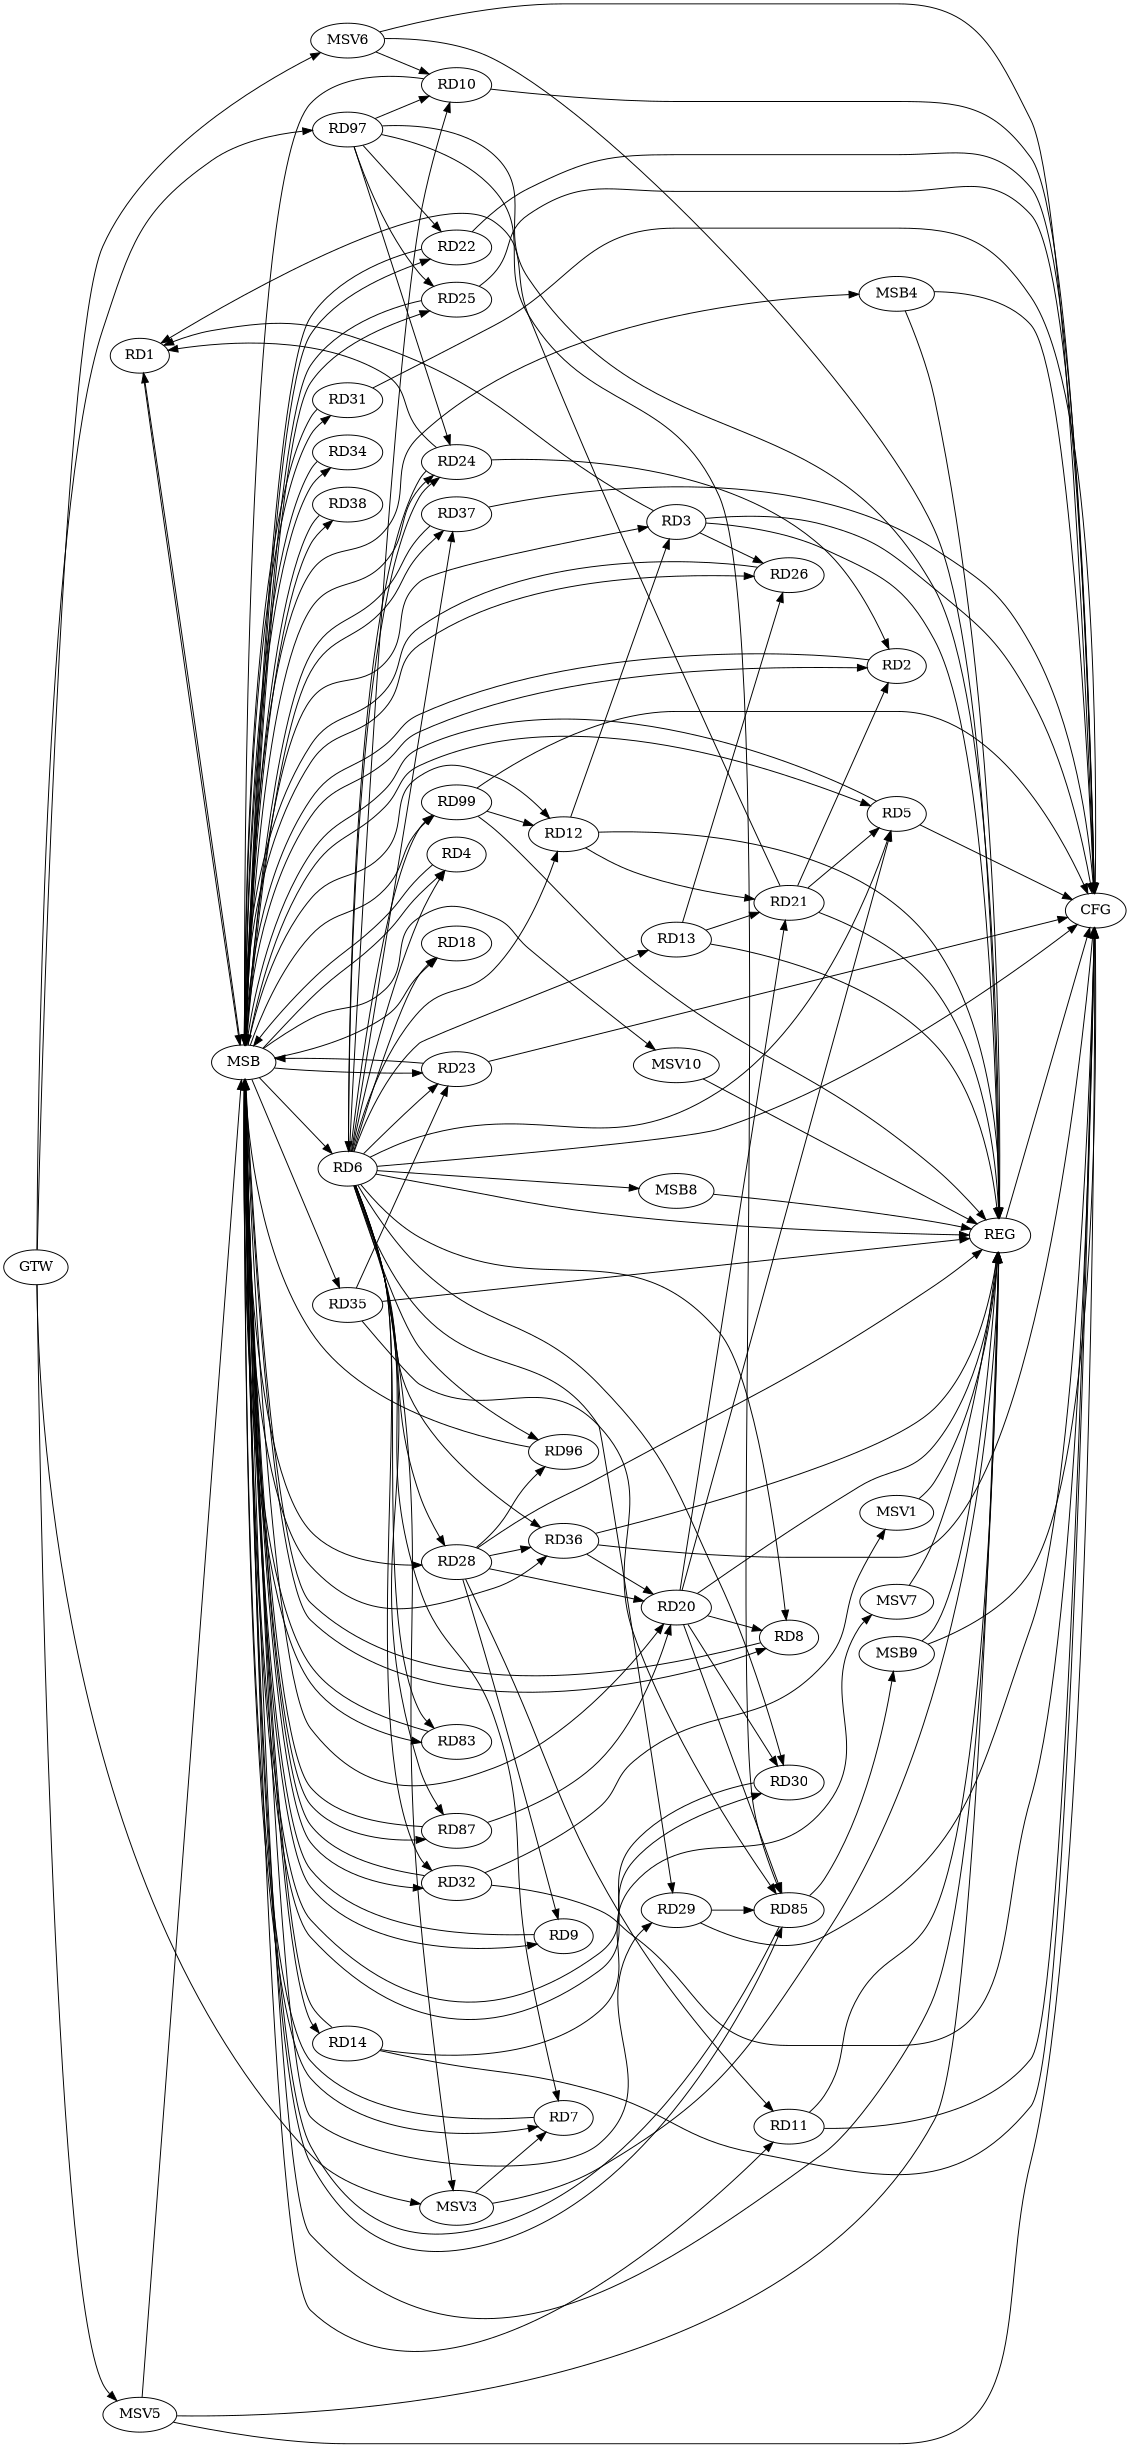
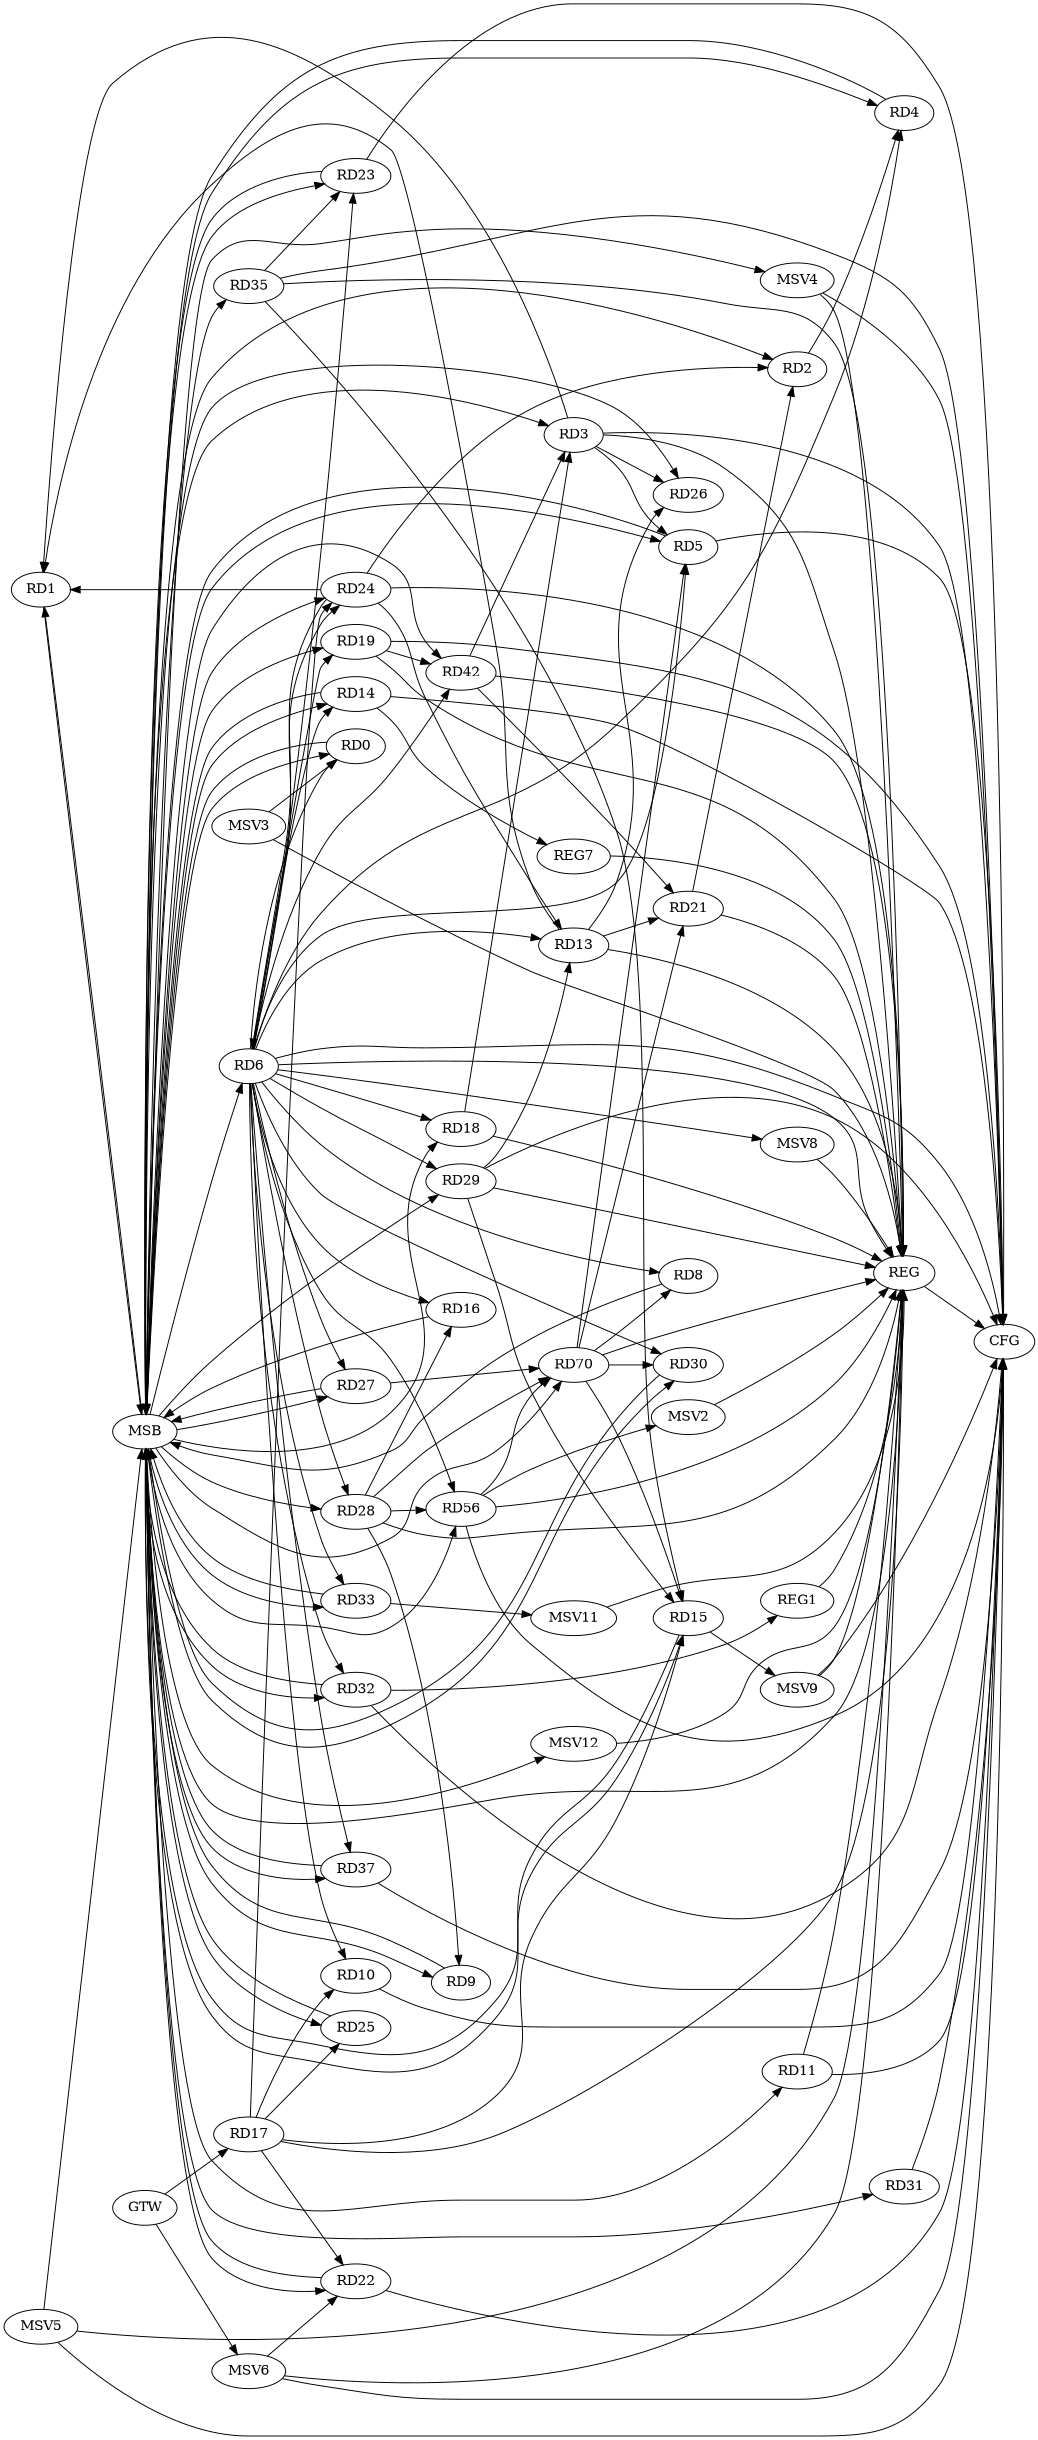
edge "MSV6" -> "RD10": now "MSV6" -> "RD22"
node "RD97": label "RD97" -> "RD17"
edge "RD25" -> "CFG": now "RD35" -> "CFG"
node "MSB4": label "MSB4" -> "MSV4"
edge "RD21" -> "RD1": now "RD13" -> "RD1"
node "RD34": removed
node "RD38": removed
edge "RD10" -> "MSB": removed
edge "RD26" -> "MSB": removed
edge "RD2" -> "MSB": now "RD2" -> "RD4"
edge "RD31" -> "MSB": removed
edge "RD24" -> "REG": added
edge "RD24" -> "RD13": added
edge "RD18" -> "RD3": added
node "RD99": label "RD99" -> "RD19"
node "RD12": label "RD12" -> "RD42"
edge "RD21" -> "RD5": now "RD3" -> "RD5"
node "MSV10": label "MSV10" -> "MSV12"
edge "RD29" -> "RD13": added
edge "RD18" -> "REG": added
node "MSB8": label "MSB8" -> "MSV8"
edge "RD29" -> "REG": added
node "MSV2": added
node "RD96": label "RD96" -> "RD16"
node "MSV1": label "MSV1" -> "REG1"
node "RD36": label "RD36" -> "RD56"
node "MSV7": label "MSV7" -> "REG7"
edge "MSB" -> "RD8": removed
node "RD20": label "RD20" -> "RD70"
node "MSV11": added
node "MSB9": label "MSB9" -> "MSV9"
edge "RD6" -> "MSV3": now "RD6" -> "RD14"
node "RD83": label "RD83" -> "RD33"
edge "GTW" -> "MSV3": removed
node "RD87": label "RD87" -> "RD27"
edge "GTW" -> "MSV5": removed
edge "RD28" -> "RD11": removed
node "RD85": label "RD85" -> "RD15"
node "RD7": label "RD7" -> "RD0"
